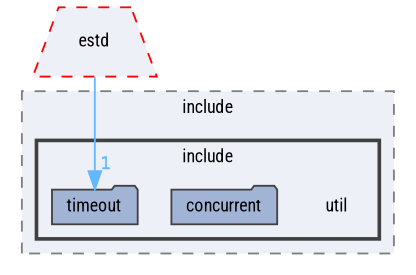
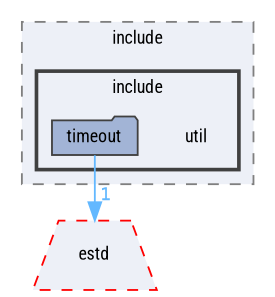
edge "estd" -> "timeout": reversed
node "concurrent": removed
